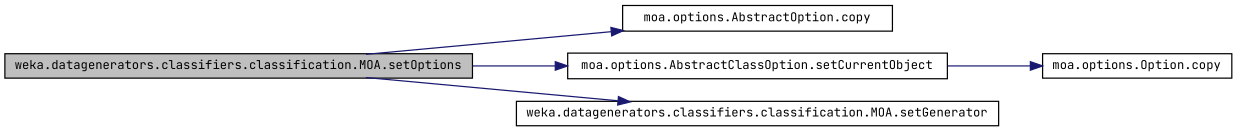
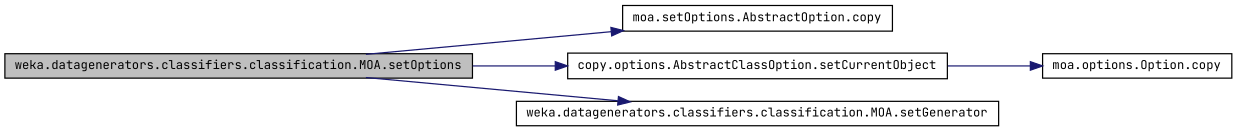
node "moa.options.AbstractOption.copy": label "moa.options.AbstractOption.copy" -> "moa.setOptions.AbstractOption.copy"
node "moa.options.AbstractClassOption.setCurrentObject": label "moa.options.AbstractClassOption.setCurrentObject" -> "copy.options.AbstractClassOption.setCurrentObject"
